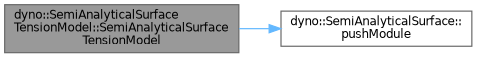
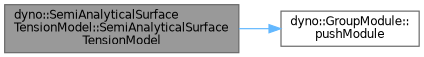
node "dyno::SemiAnalyticalSurface:: pushModule": label "dyno::SemiAnalyticalSurface:: pushModule" -> "dyno::GroupModule:: pushModule"
